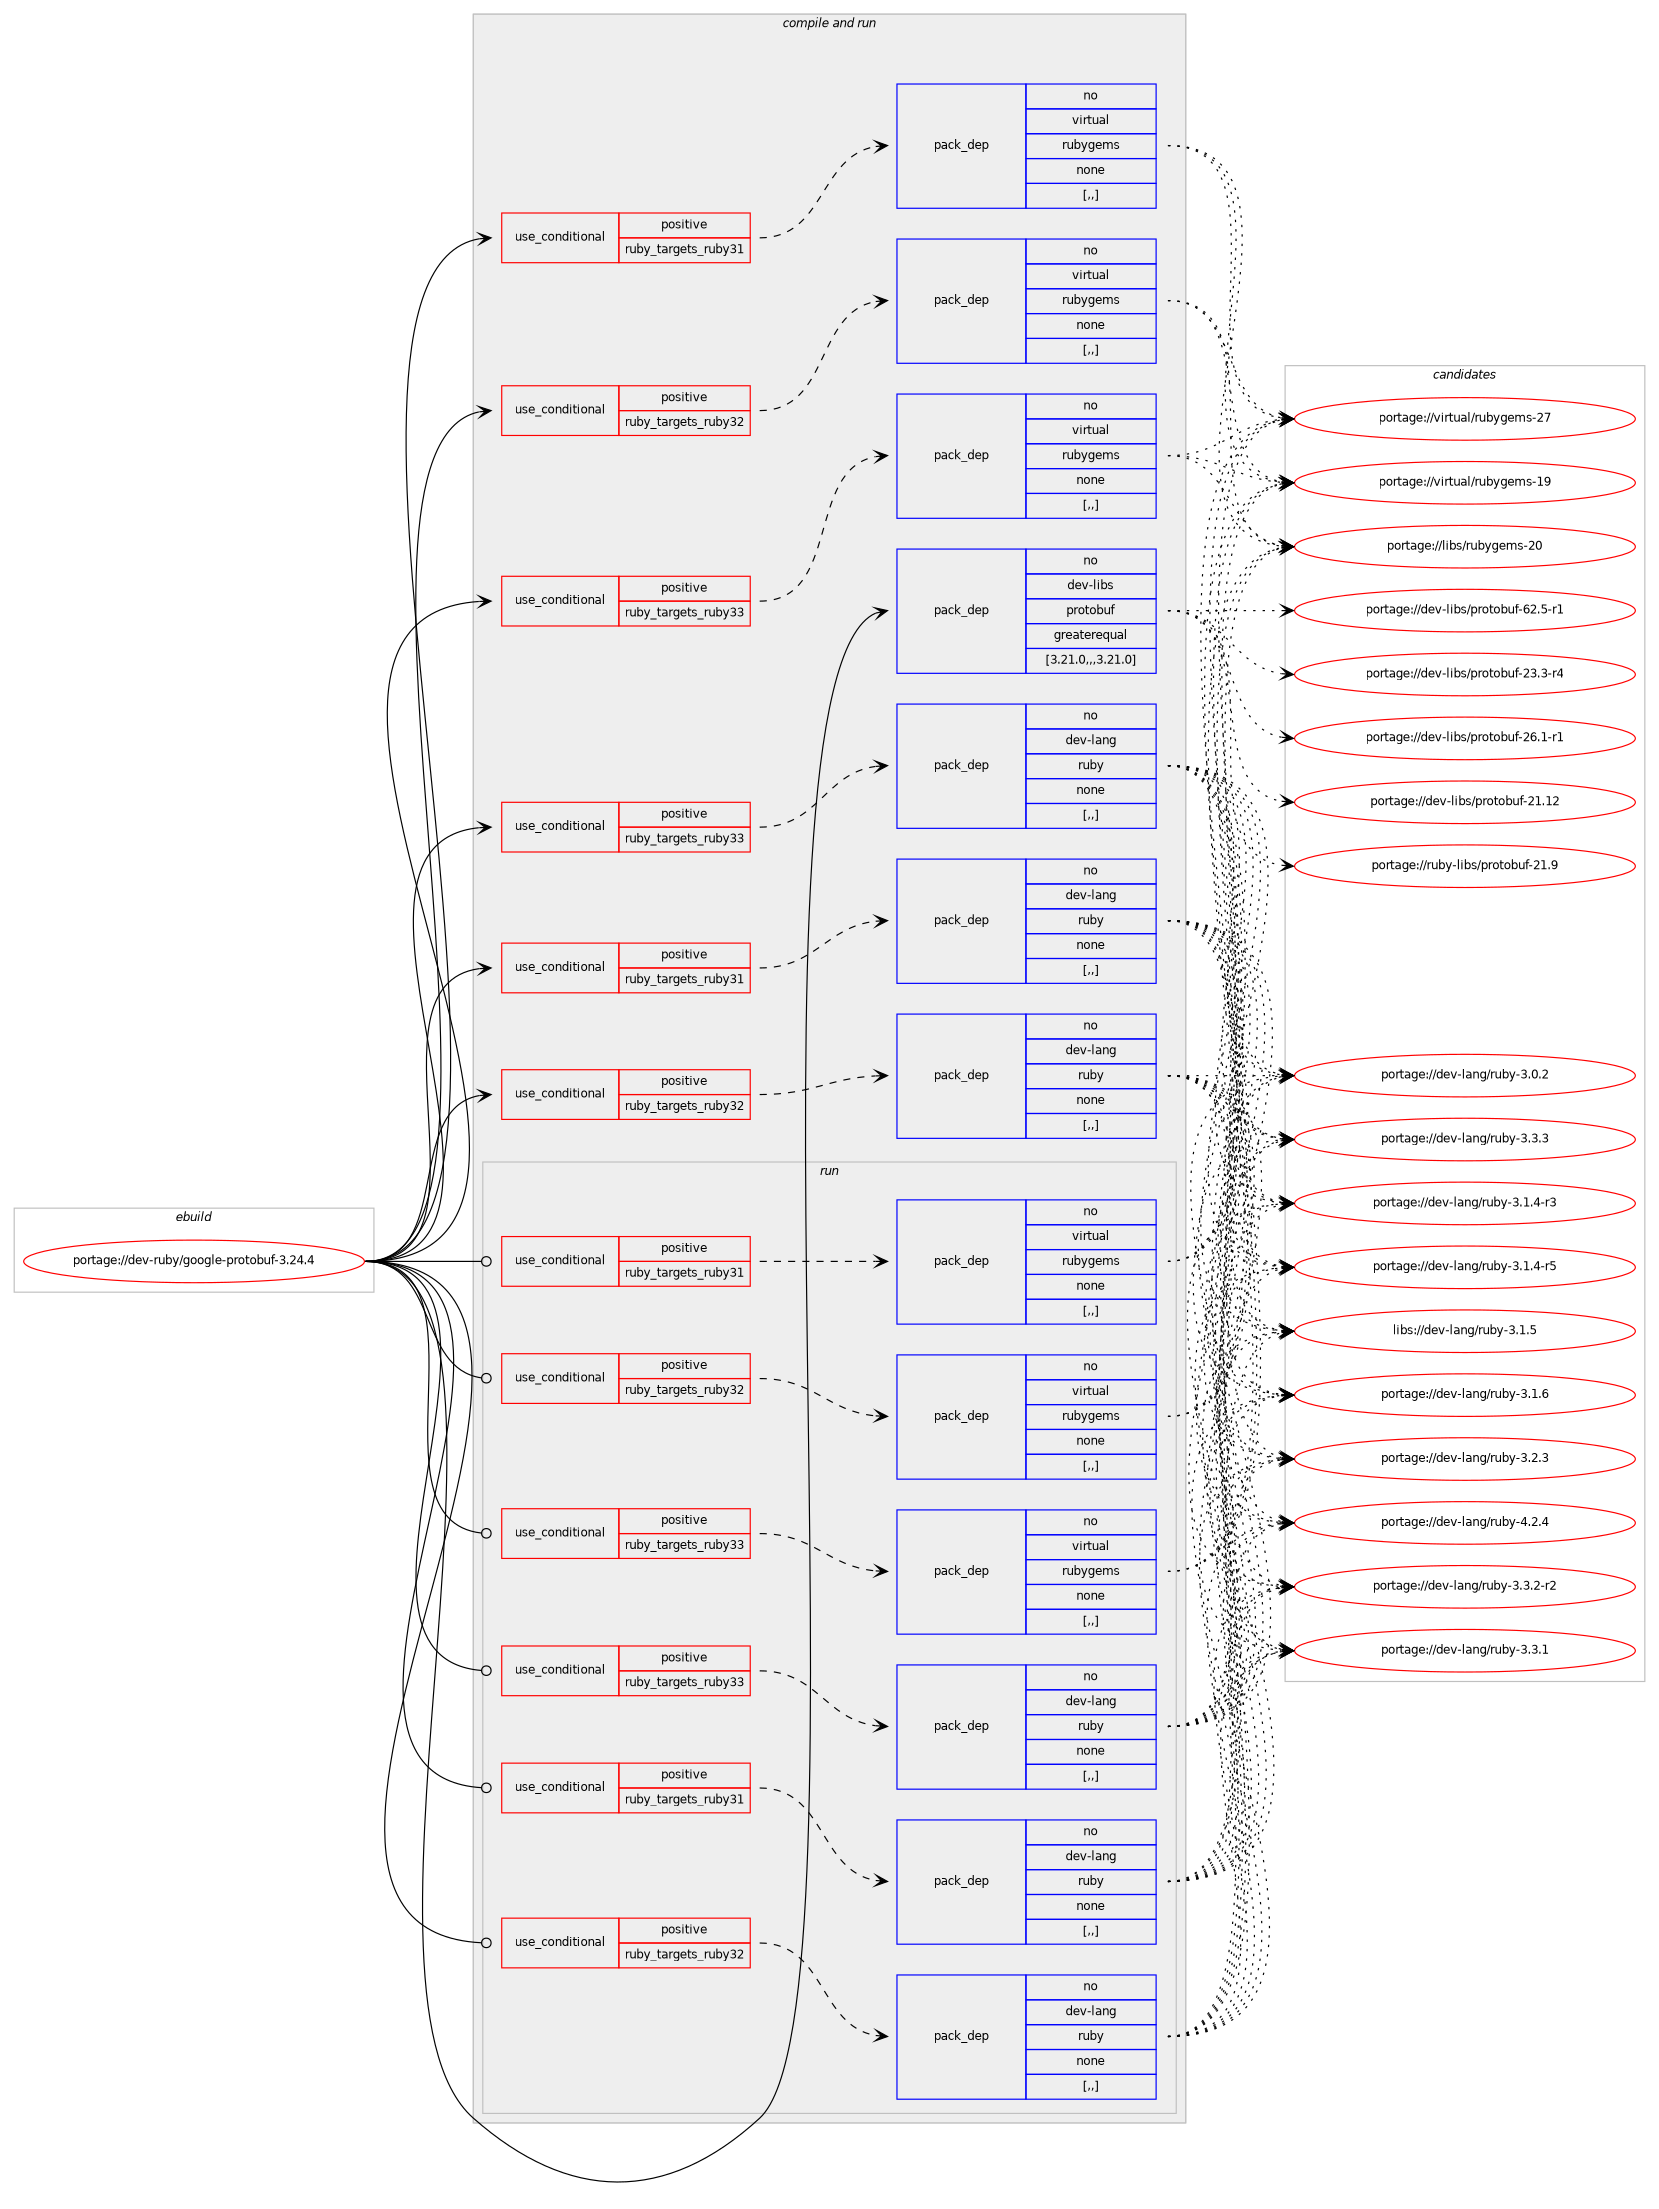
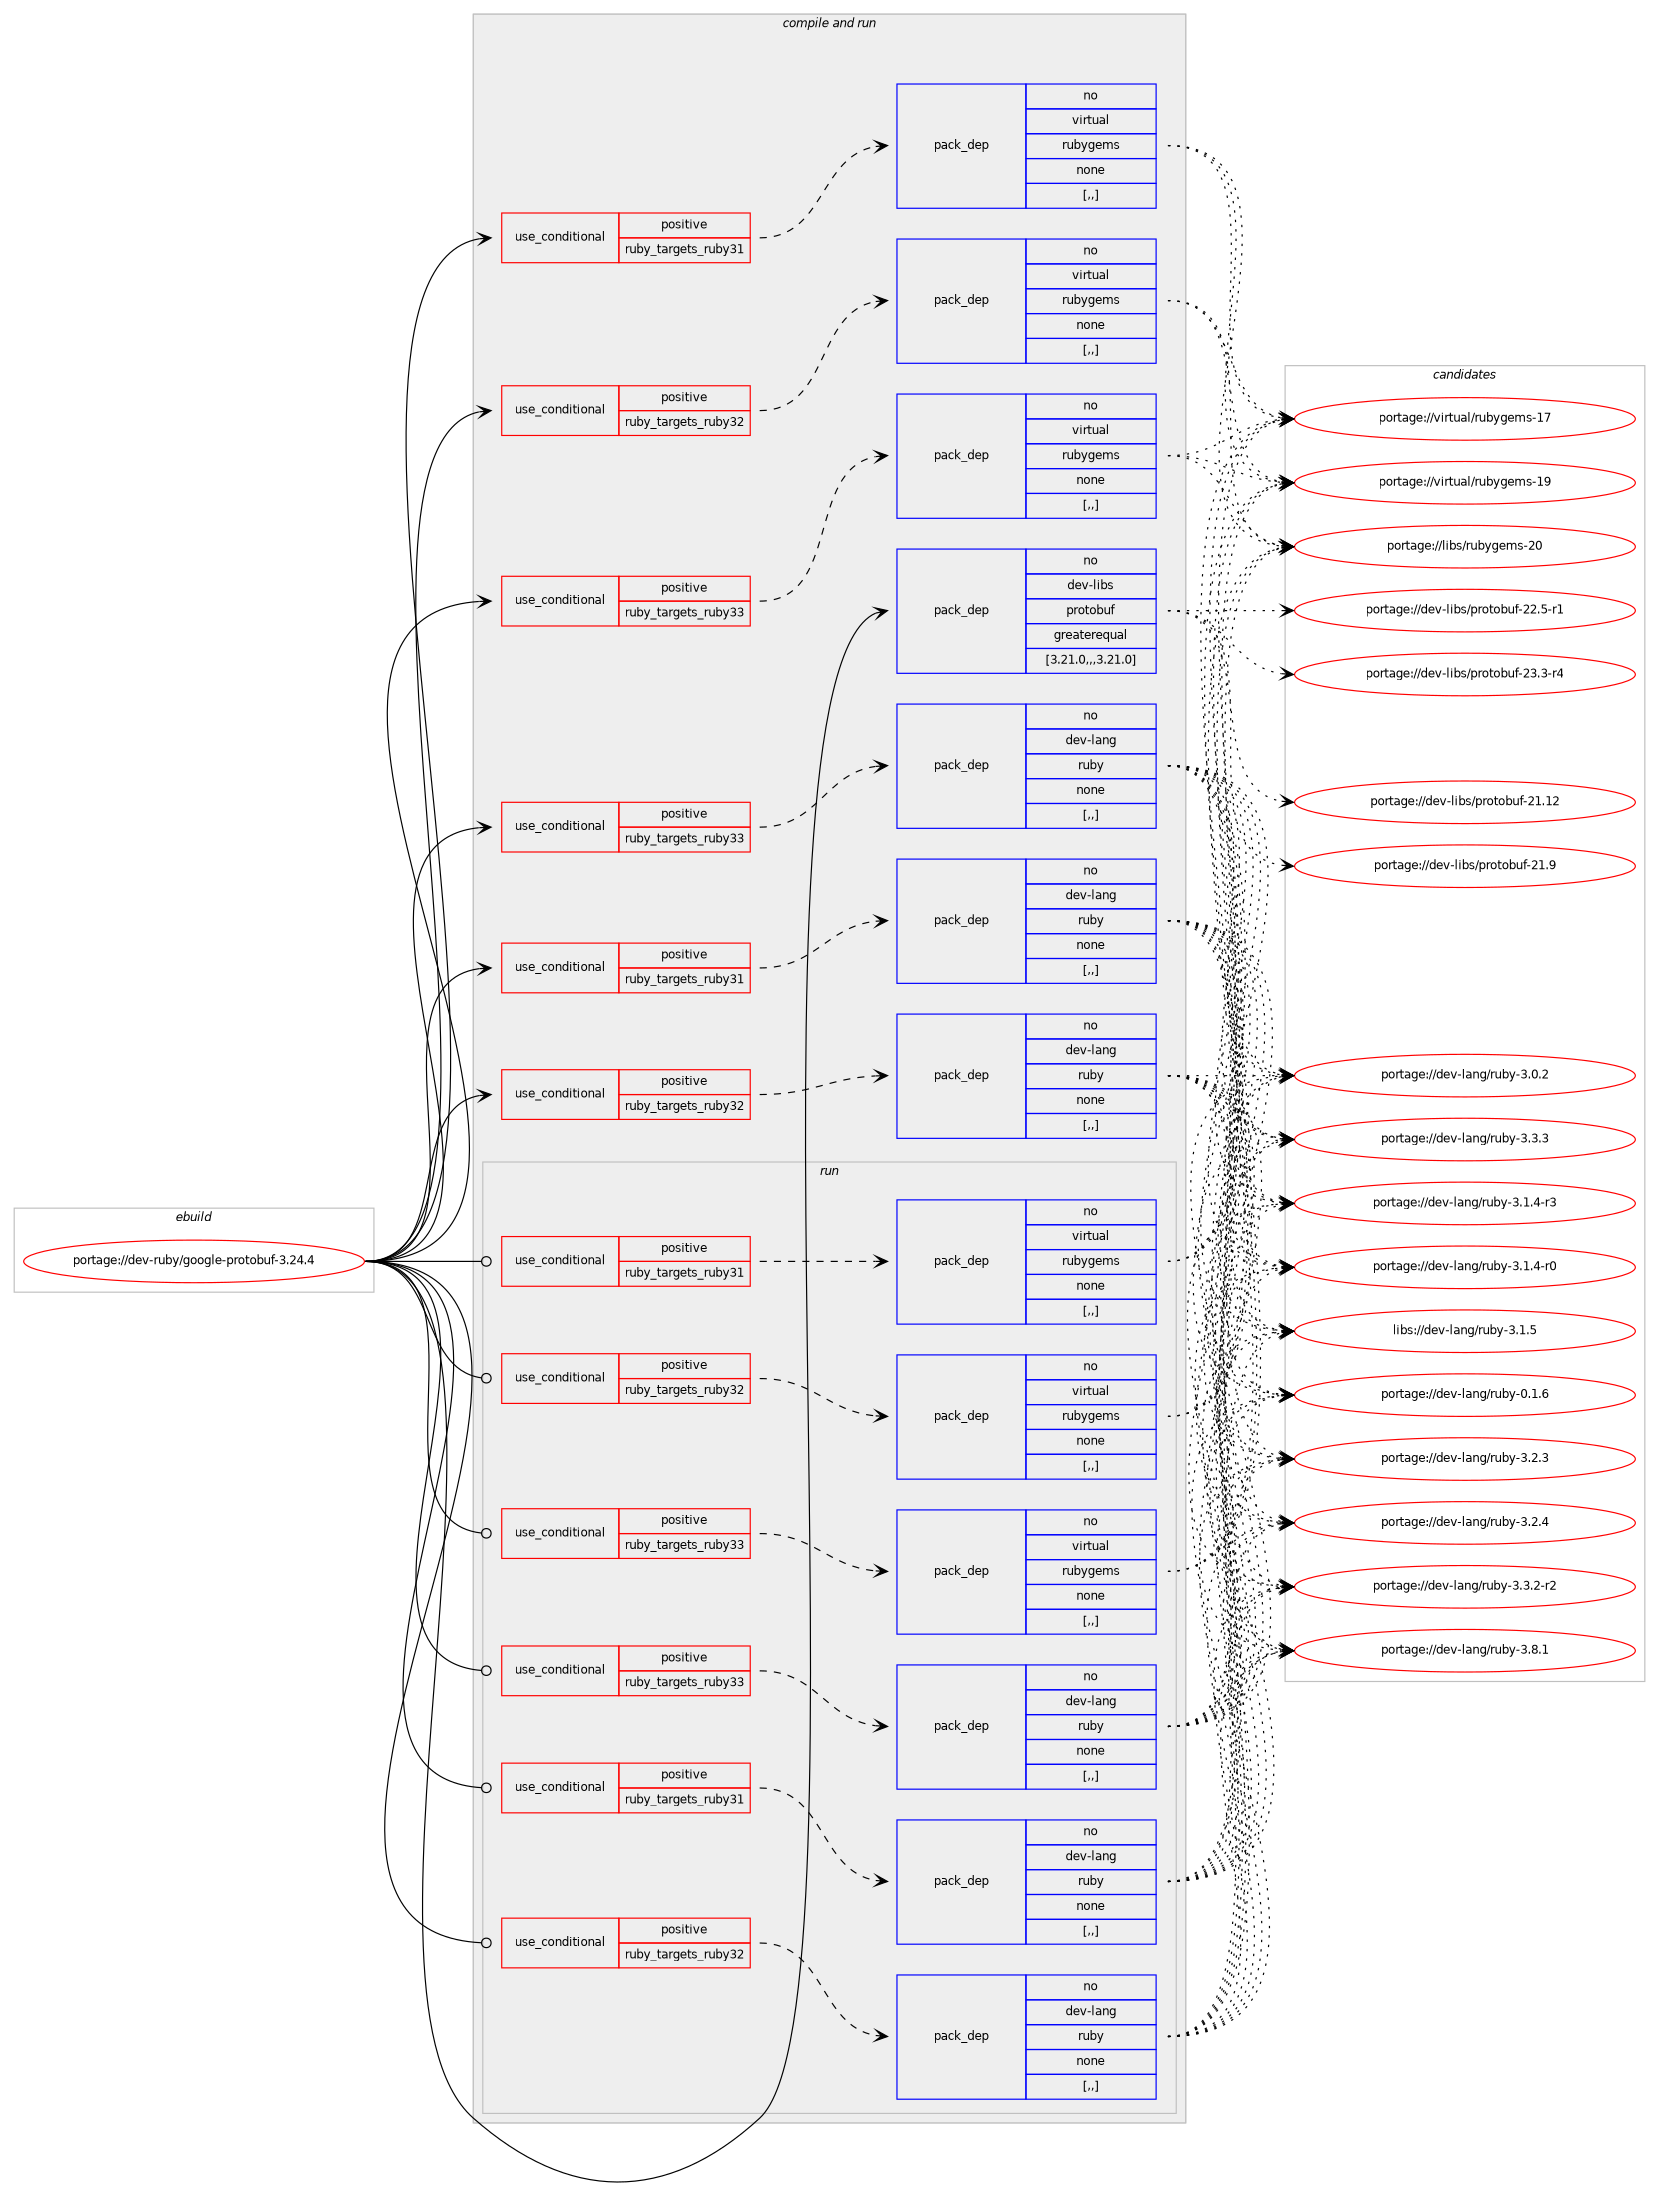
node "portage://virtual/rubygems-27": label "portage://virtual/rubygems-27" -> "portage://virtual/rubygems-17"
node "portage://dev-libs/protobuf-62.5-r1": label "portage://dev-libs/protobuf-62.5-r1" -> "portage://dev-libs/protobuf-22.5-r1"
node "portage://dev-libs/protobuf-26.1-r1": removed
node "portage://ruby-libs/protobuf-21.9": label "portage://ruby-libs/protobuf-21.9" -> "portage://dev-libs/protobuf-21.9"
node "portage://dev-lang/ruby-3.1.4-r5": label "portage://dev-lang/ruby-3.1.4-r5" -> "portage://dev-lang/ruby-3.1.4-r0"
node "portage://dev-lang/ruby-3.1.6": label "portage://dev-lang/ruby-3.1.6" -> "portage://dev-lang/ruby-0.1.6"
node "portage://dev-lang/ruby-4.2.4": label "portage://dev-lang/ruby-4.2.4" -> "portage://dev-lang/ruby-3.2.4"
node "portage://dev-lang/ruby-3.3.1": label "portage://dev-lang/ruby-3.3.1" -> "portage://dev-lang/ruby-3.8.1"
